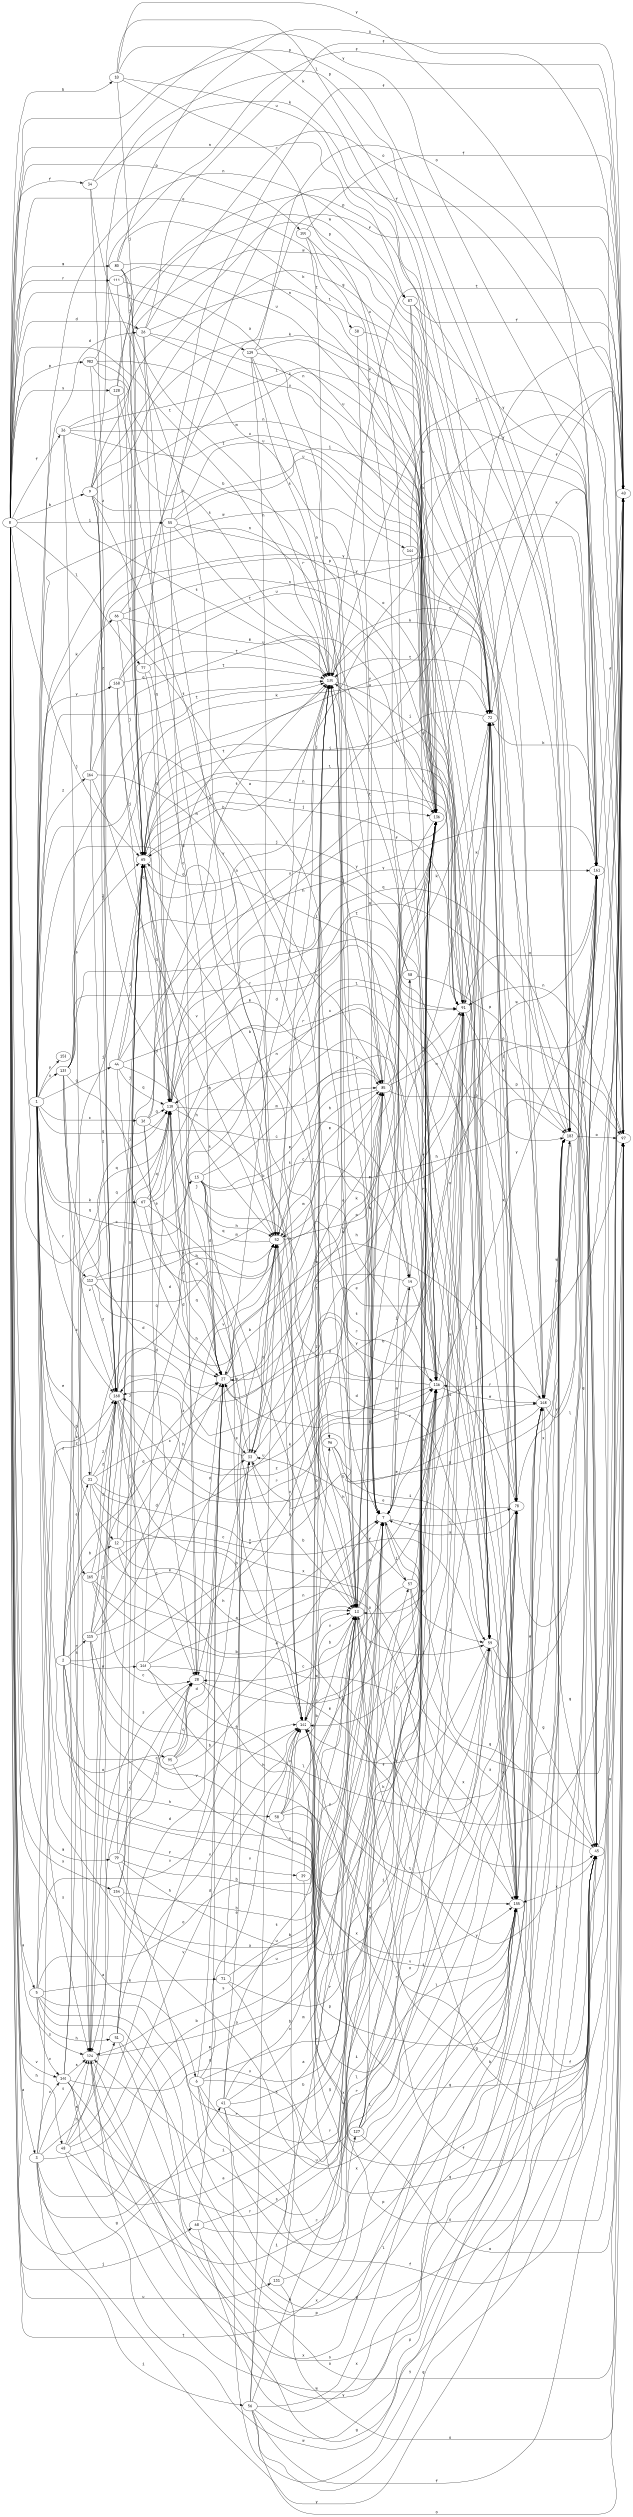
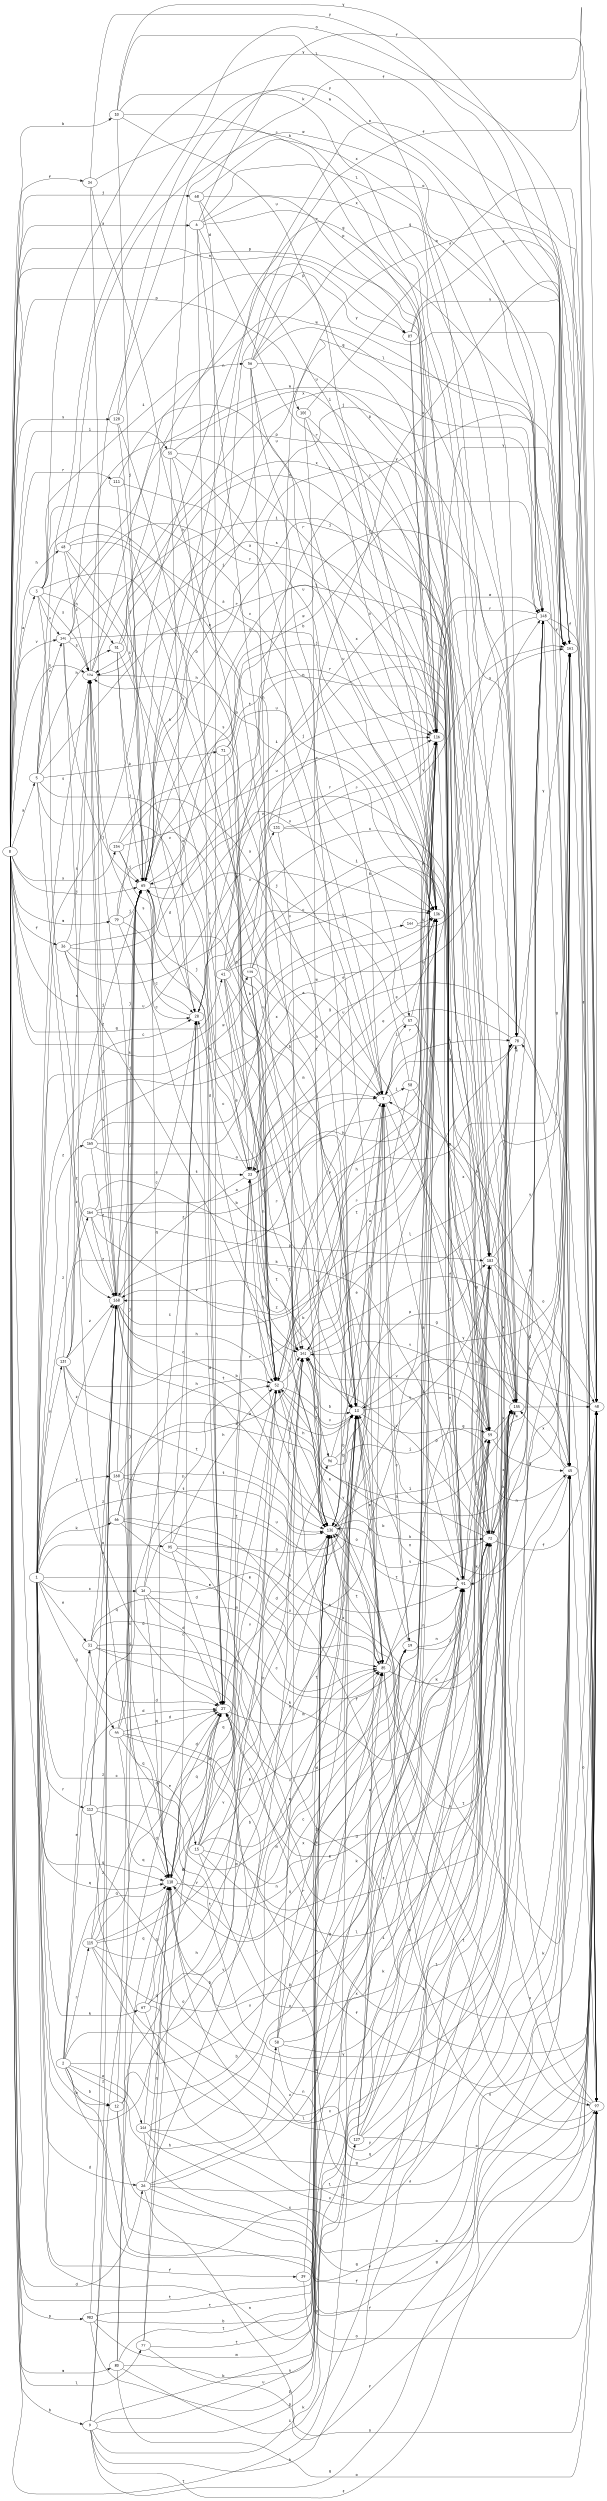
node "30": removed
edge "110" -> "40": now "95" -> "40"
edge "131" -> "161": added, label "y"
edge "165" -> "45": added, label "g"
node "158": removed
edge "41" -> "155": added, label "x"
edge "148" -> "103": removed, label "p"
edge "116" -> "27": removed, label "d"
